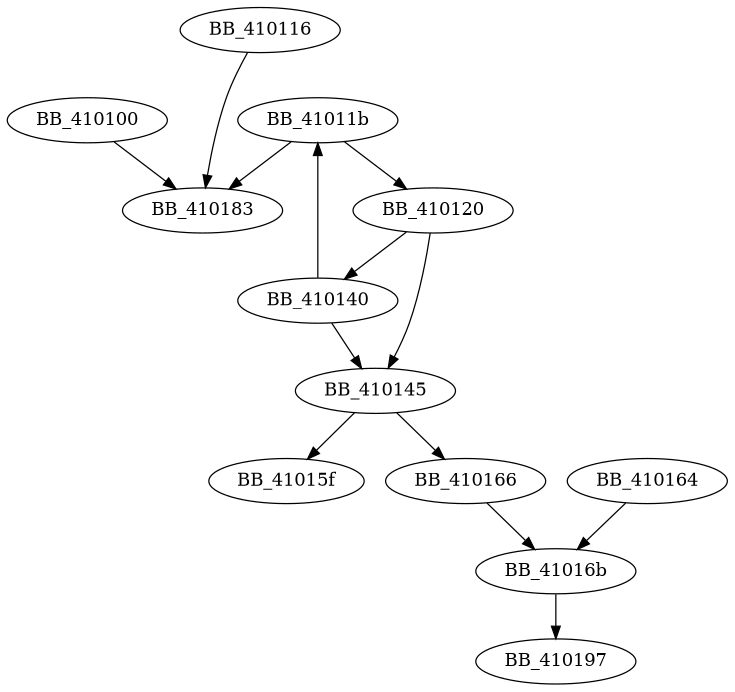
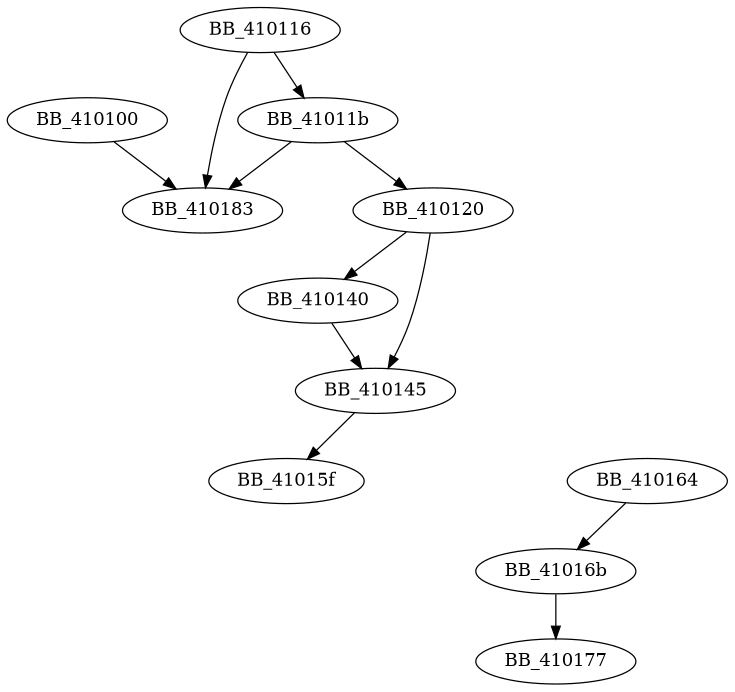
edge "BB_410140" -> "BB_41011b": now "BB_410116" -> "BB_41011b"
node "BB_410166": removed
node "BB_410197": label "BB_410197" -> "BB_410177"
